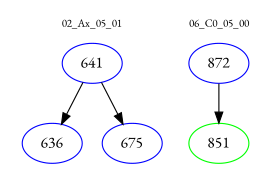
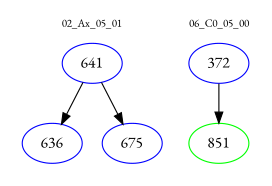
node "872": label "872" -> "372"
